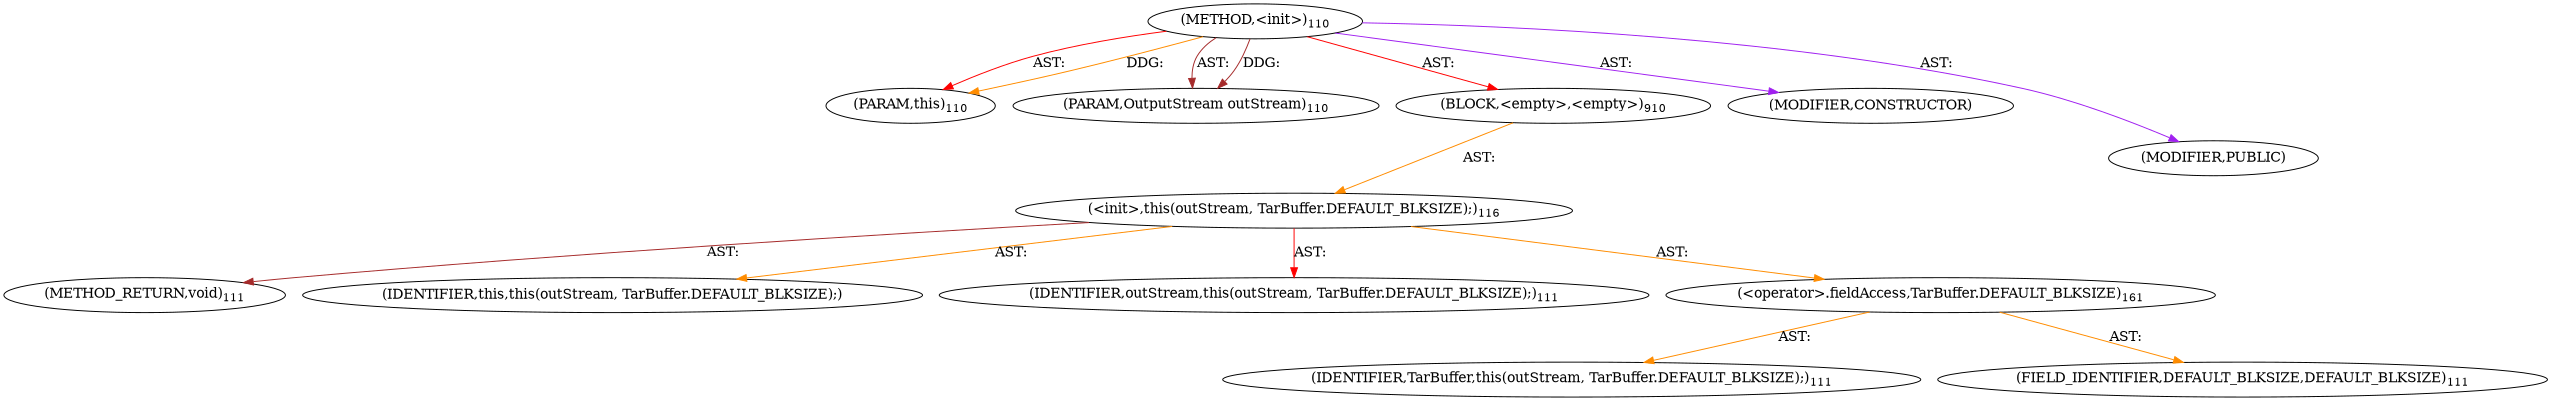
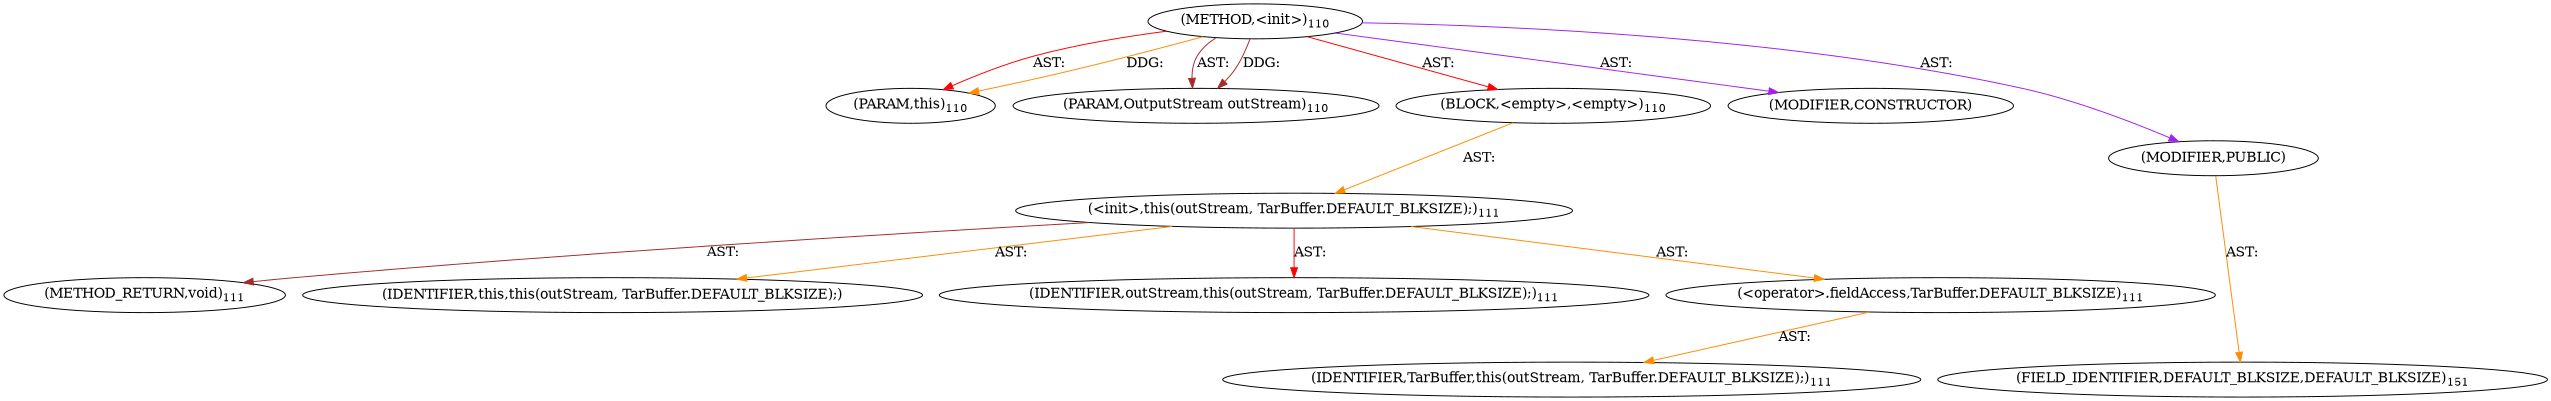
node "(BLOCK,<empty>,<empty>)": text "910" -> "110"
node "(<init>,this(outStream, TarBuffer.DEFAULT_BLKSIZE);)": text "116" -> "111"
node "(<operator>.fieldAccess,TarBuffer.DEFAULT_BLKSIZE)": text "161" -> "111"
edge "(<operator>.fieldAccess,TarBuffer.DEFAULT_BLKSIZE)" -> "(FIELD_IDENTIFIER,DEFAULT_BLKSIZE,DEFAULT_BLKSIZE)": now "(MODIFIER,PUBLIC)" -> "(FIELD_IDENTIFIER,DEFAULT_BLKSIZE,DEFAULT_BLKSIZE)"
node "(FIELD_IDENTIFIER,DEFAULT_BLKSIZE,DEFAULT_BLKSIZE)": text "111" -> "151"
